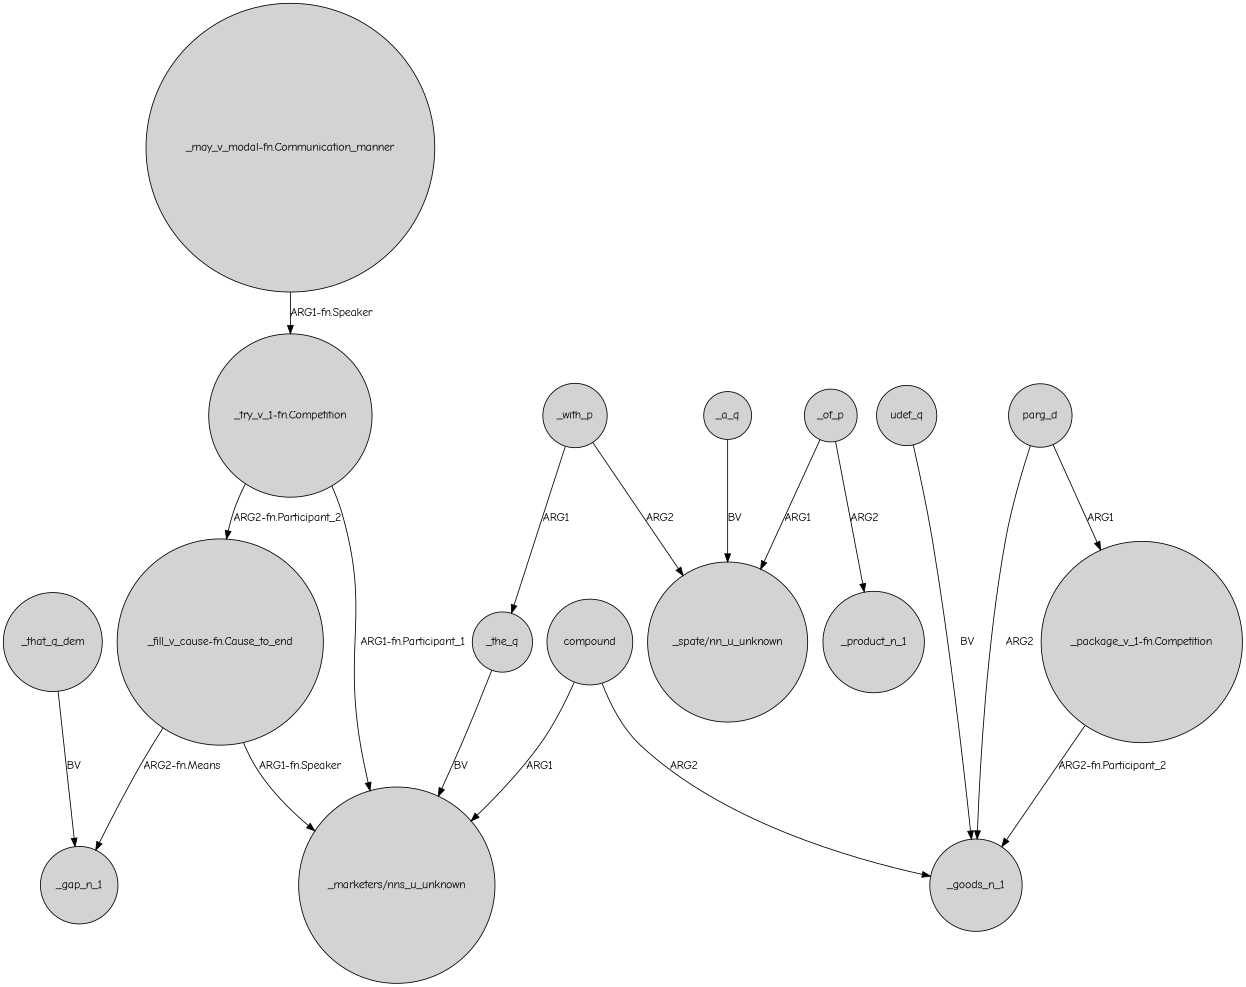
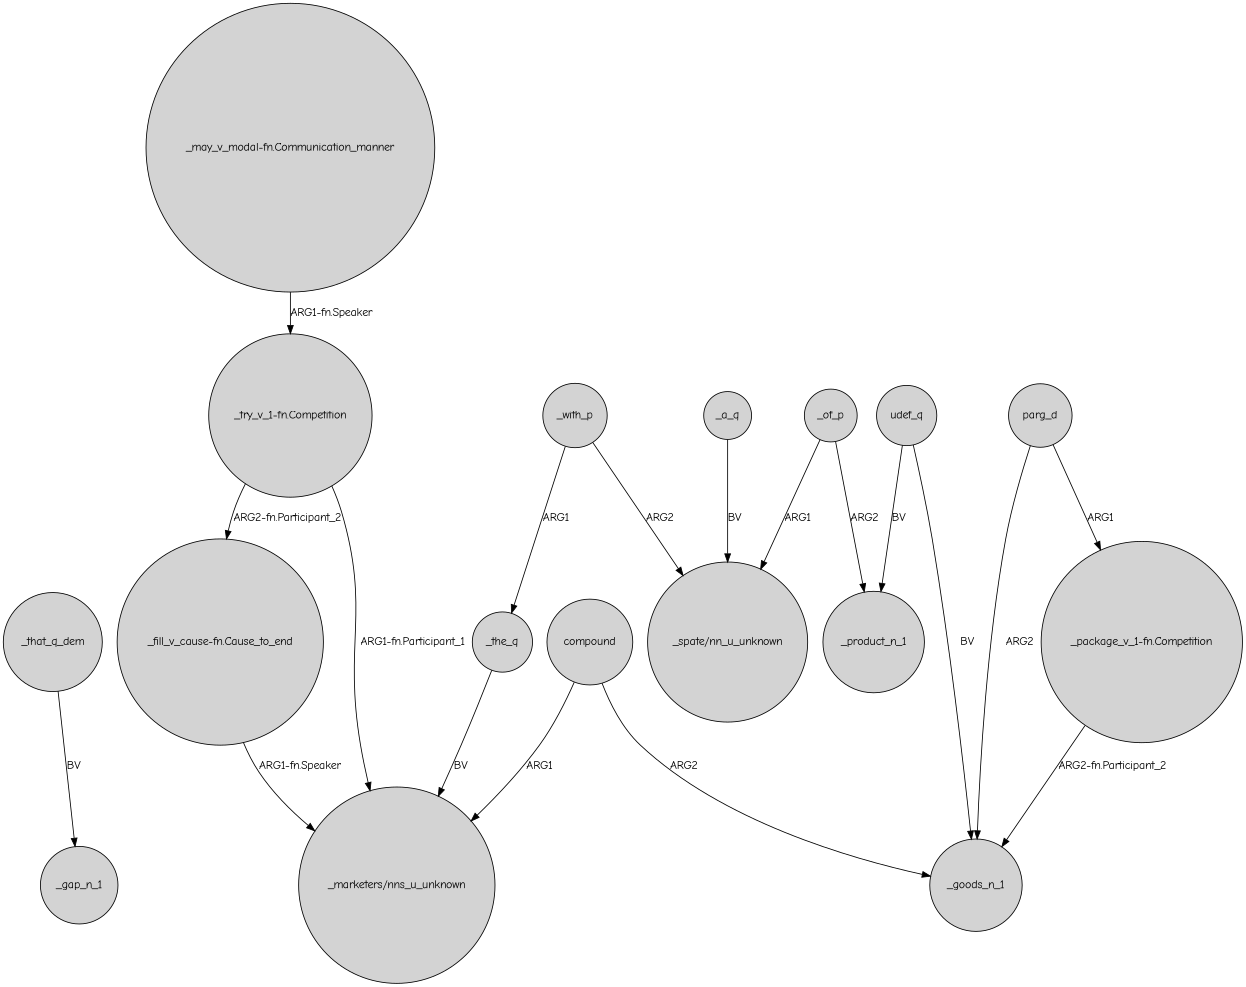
edge "udef_q" -> "_product_n_1": added, label "BV"
edge "_fill_v_cause-fn.Cause_to_end" -> "_gap_n_1": removed, label "ARG2-fn.Means"
